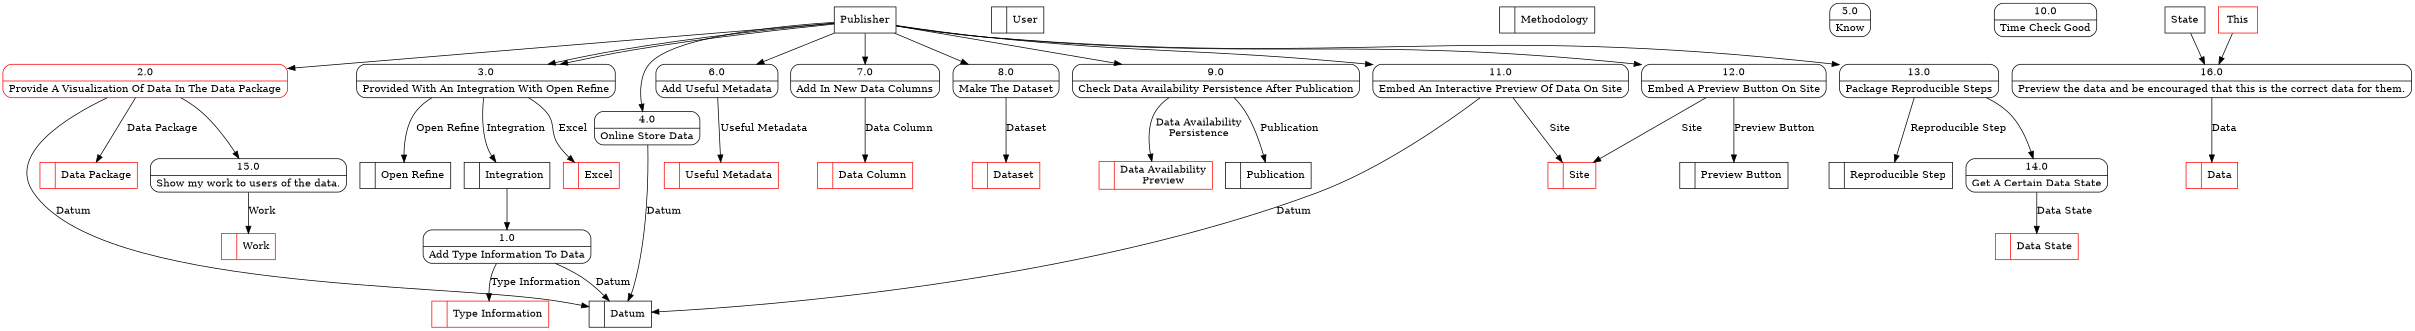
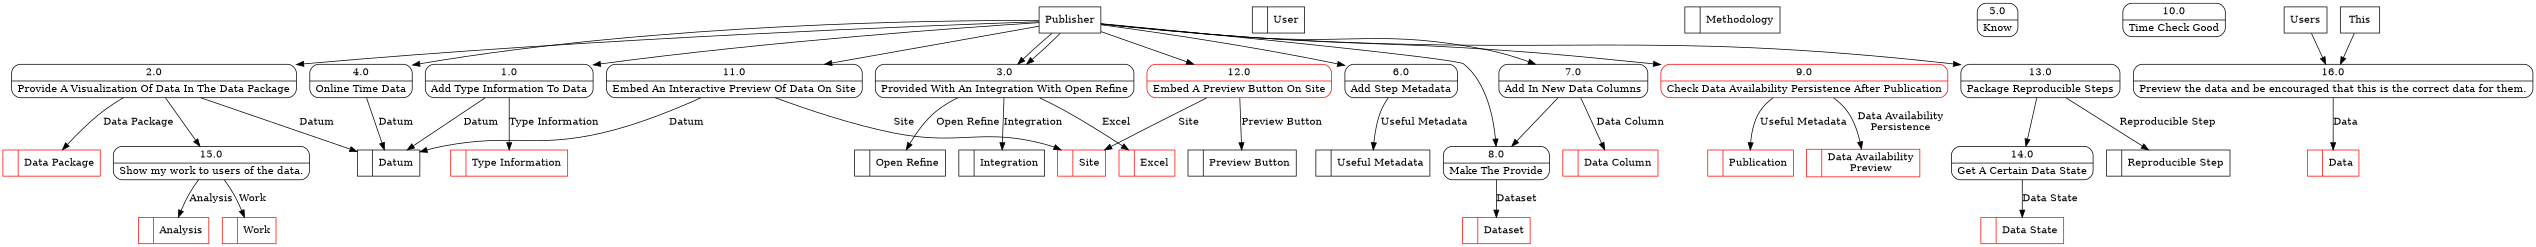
node "State": label "State" -> "Users"
node "This": color red -> black
node "2.0": color red -> black
node "9.0": color black -> red
node "12.0": color black -> red
node "6.0": text "Add Useful Metadata" -> "Add Step Metadata"
node "8.0": text "Make The Dataset" -> "Make The Provide"
edge "7.0" -> "8.0": added
edge "9.0" -> "Publication": label "Publication" -> "Useful Metadata"
node "4.0": text "Online Store Data" -> "Online Time Data"
node "Useful Metadata": color red -> black
node "Publication": color black -> red
edge "Integration" -> "1.0": now "Publisher" -> "1.0"
node "Analysis": added
